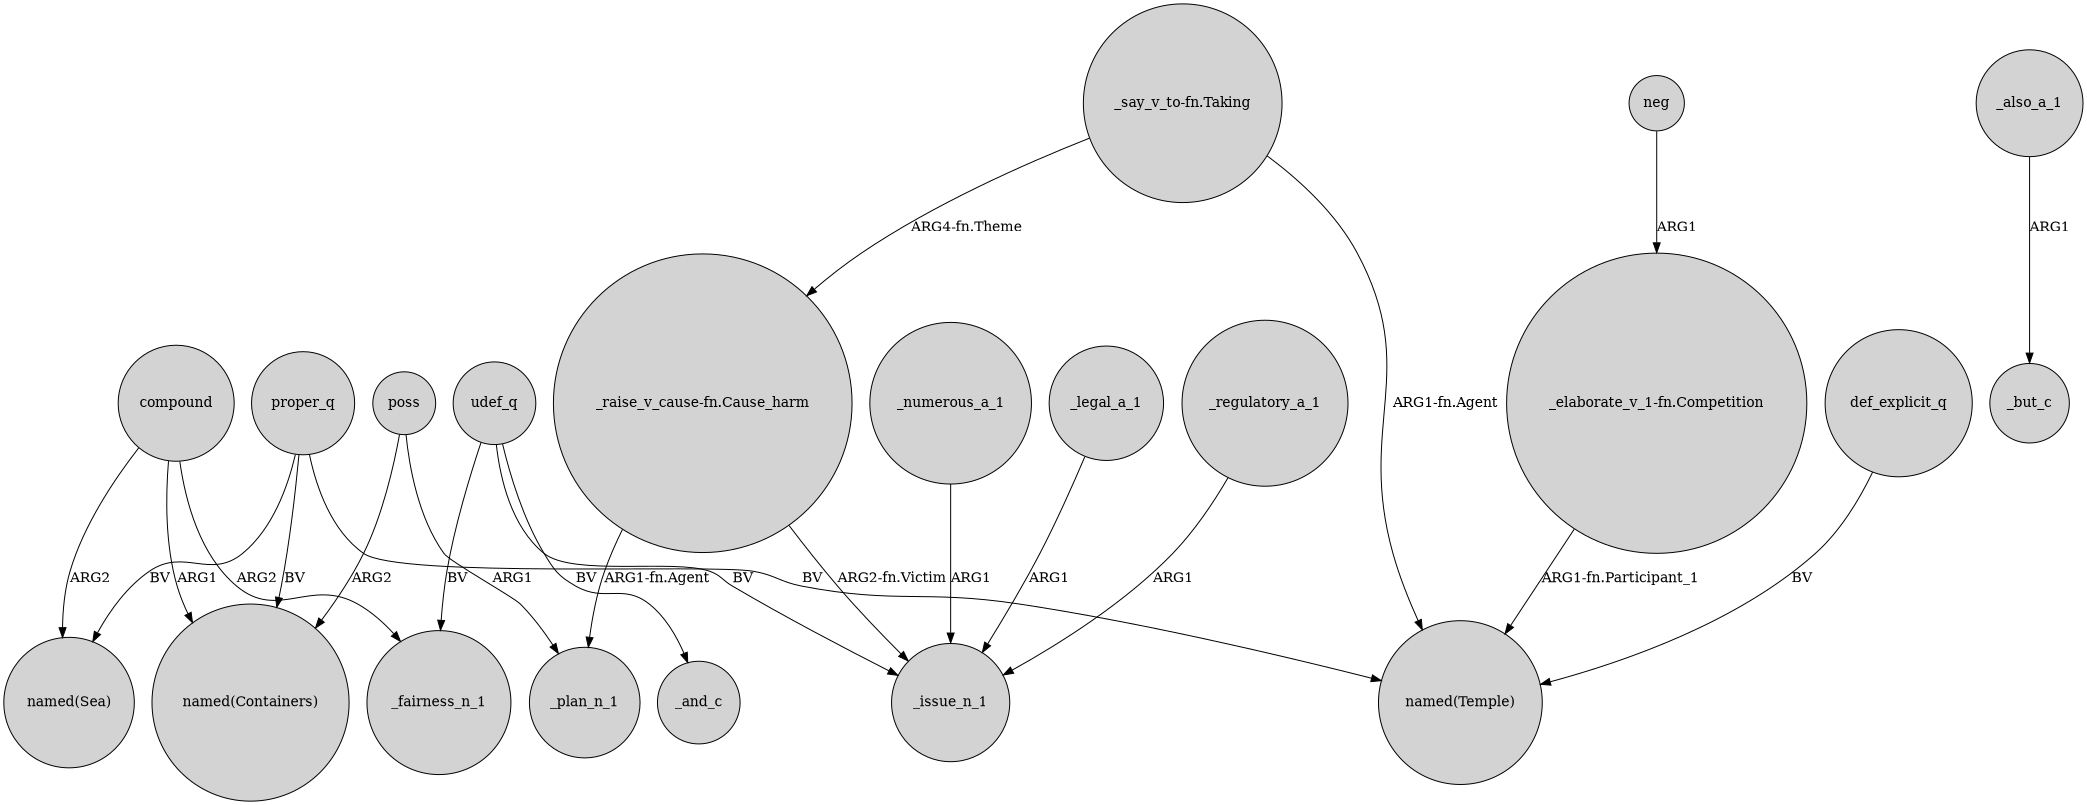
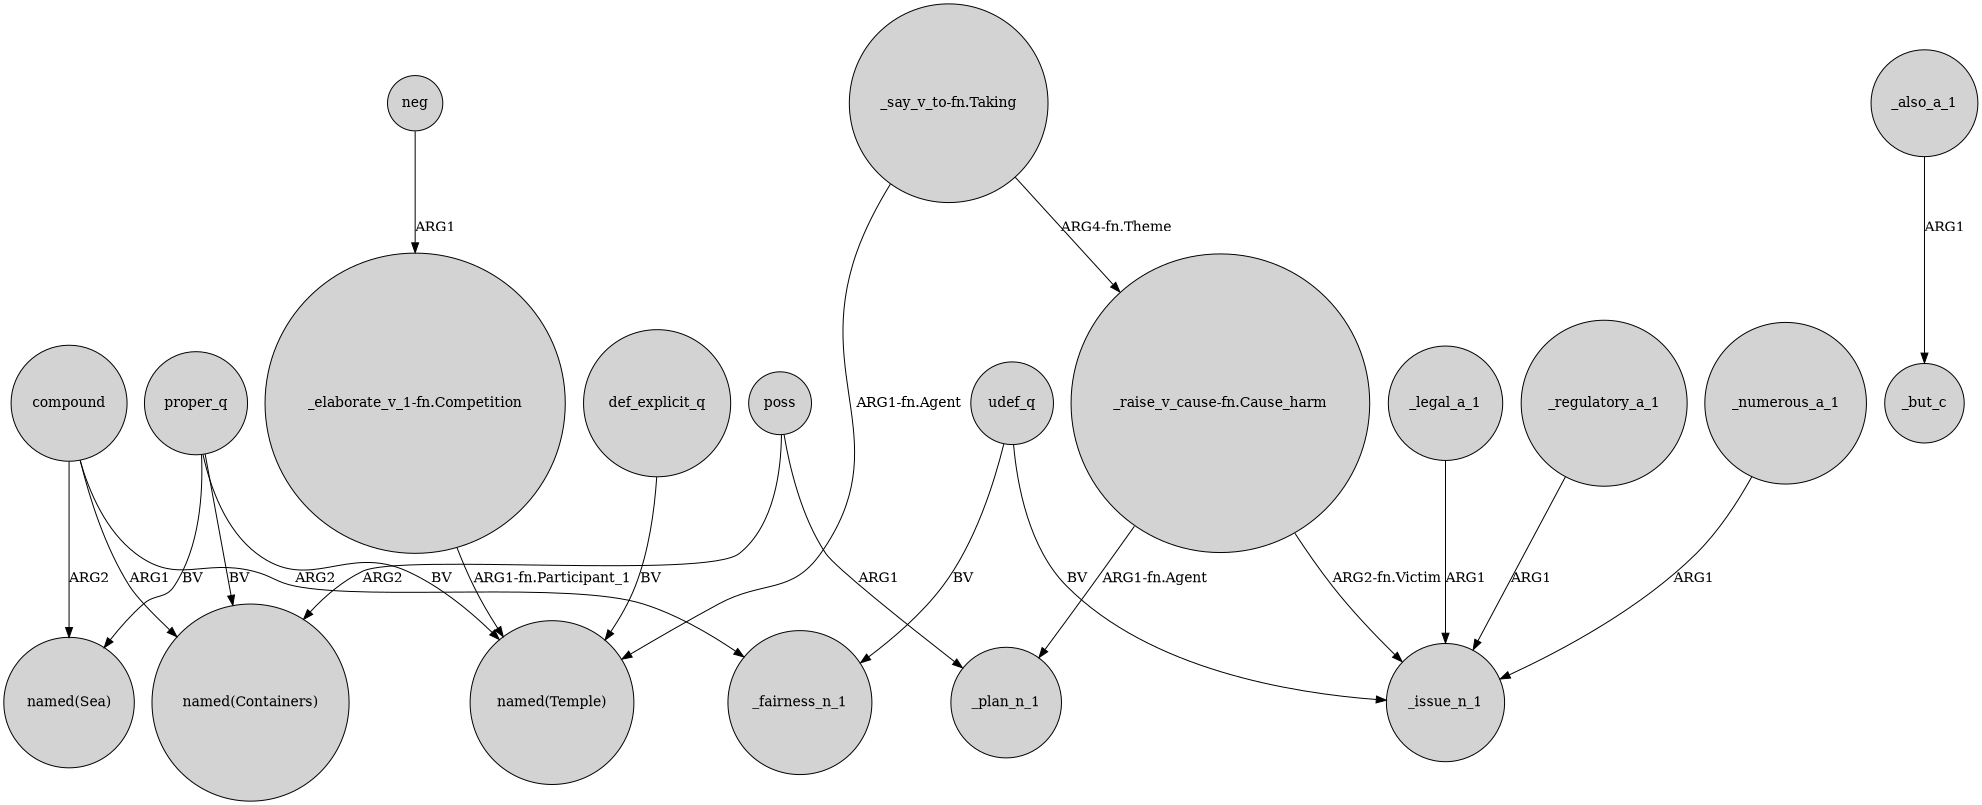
node "_and_c": removed
